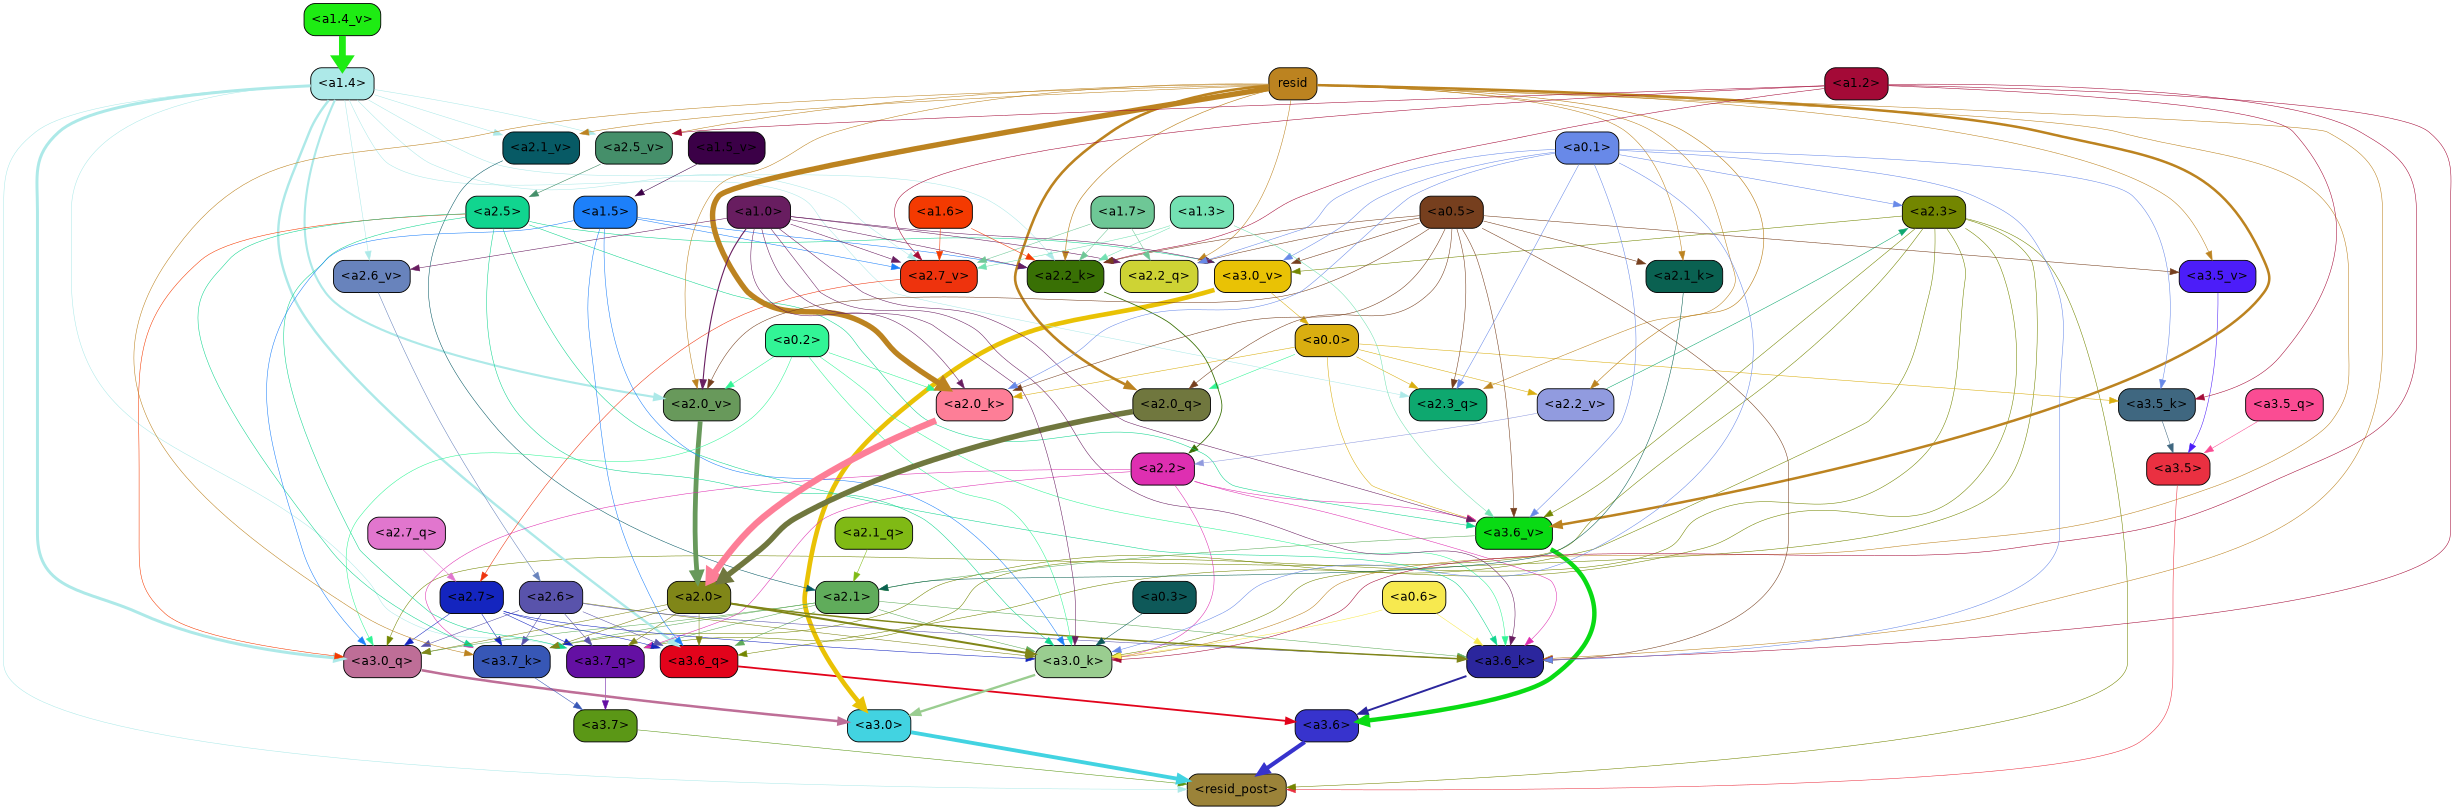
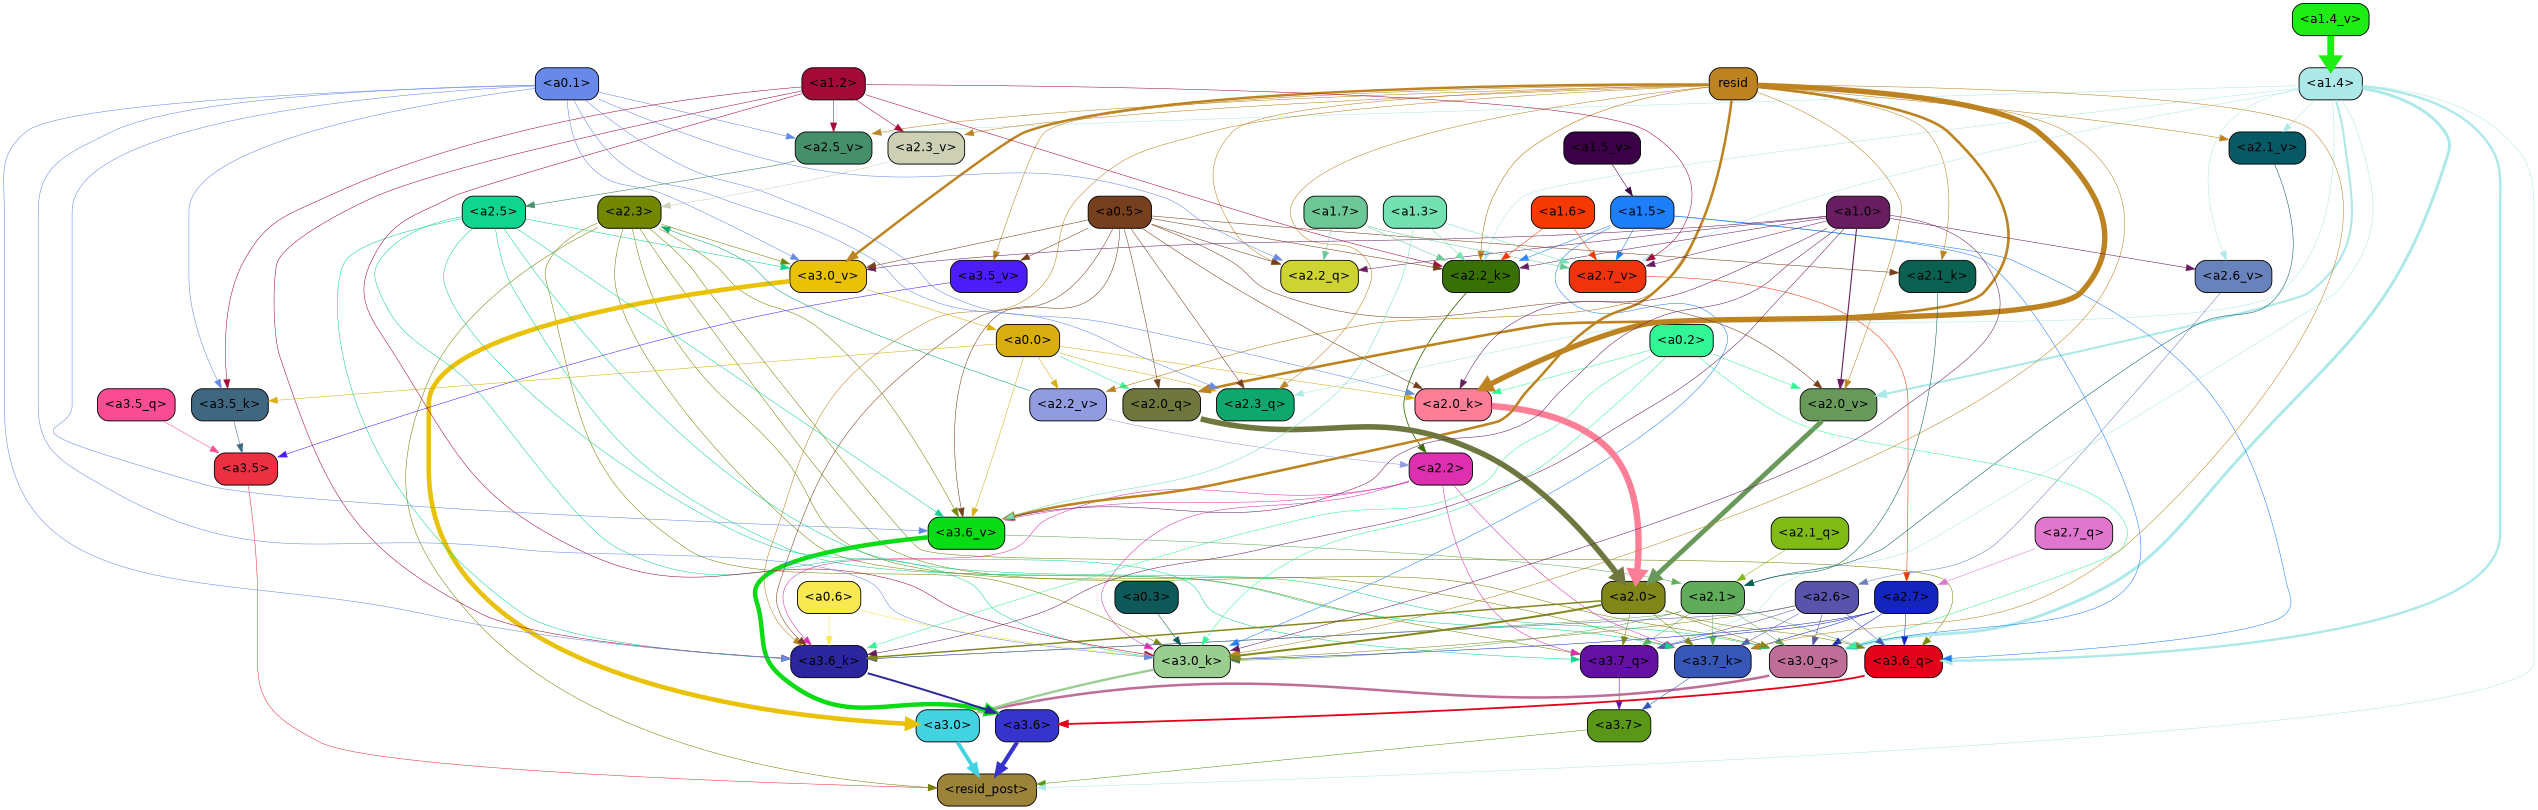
edge "resid" -> "<a3.0_v>": added
node "<a2.3_v>": added
edge "<a0.1>" -> "<a2.3>": now "<a0.1>" -> "<a2.5_v>"
edge "<a2.5>" -> "<a3.0_q>": color #f43a01 -> #11d58f
